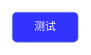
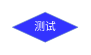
node "测试": shape rounded rectangle -> diamond
